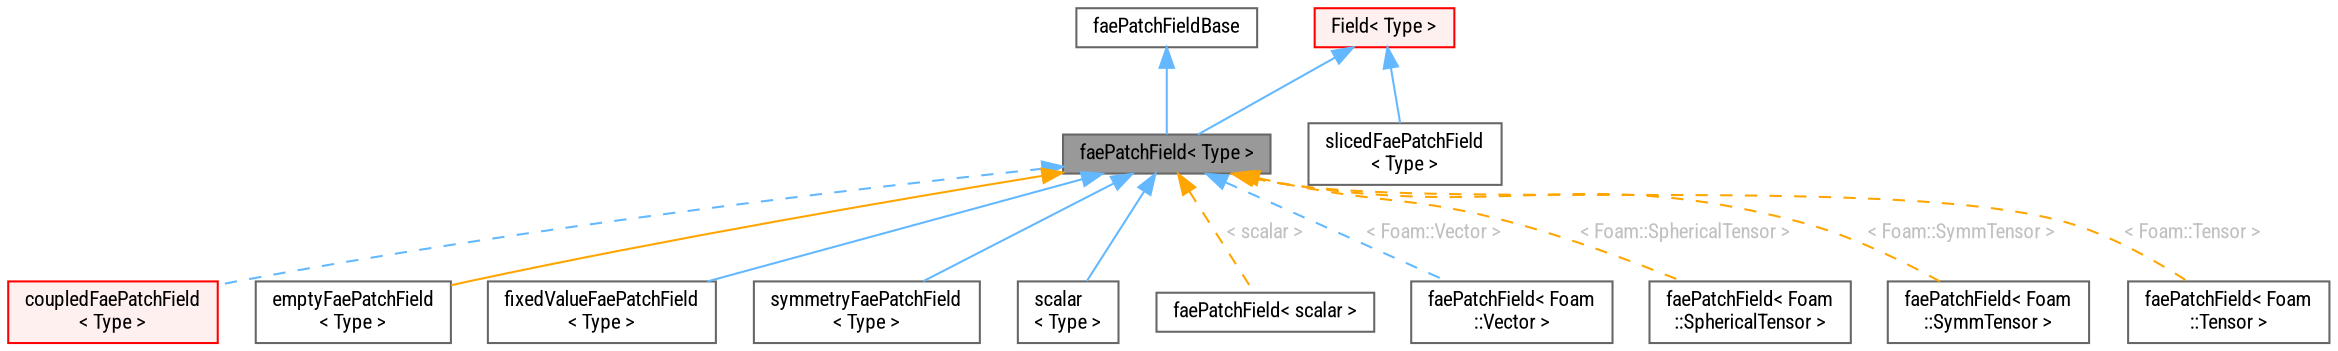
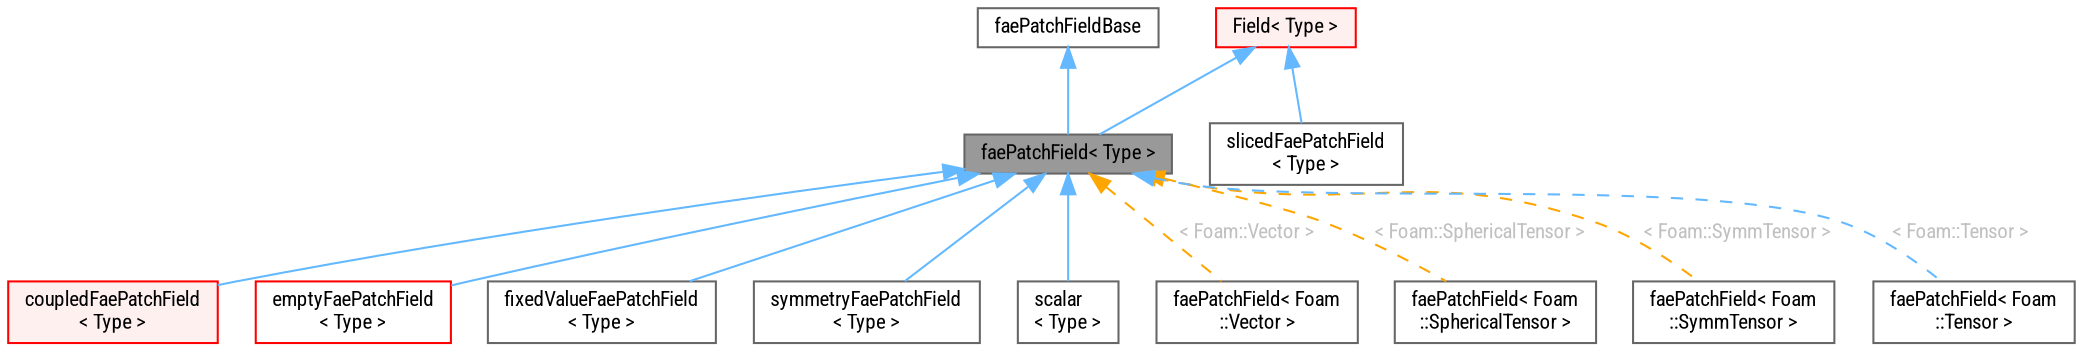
edge "faePatchField< Foam ::Tensor >" -> "faePatchField< Type >": color orange -> steelblue1
edge "coupledFaePatchField < Type >" -> "faePatchField< Type >": style dashed -> solid
edge "emptyFaePatchField < Type >" -> "faePatchField< Type >": color orange -> steelblue1
edge "faePatchField< Foam ::Vector >" -> "faePatchField< Type >": color steelblue1 -> orange
node "emptyFaePatchField < Type >": color gray40 -> red
node "faePatchField< scalar >": removed
